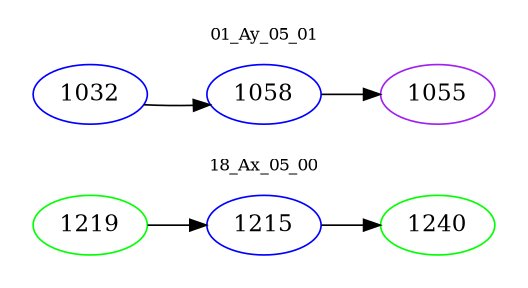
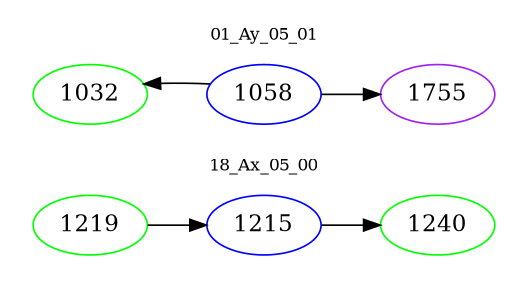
node "1032": color blue -> green
node "1055": label "1055" -> "1755"
edge "1032" -> "1058": reversed
